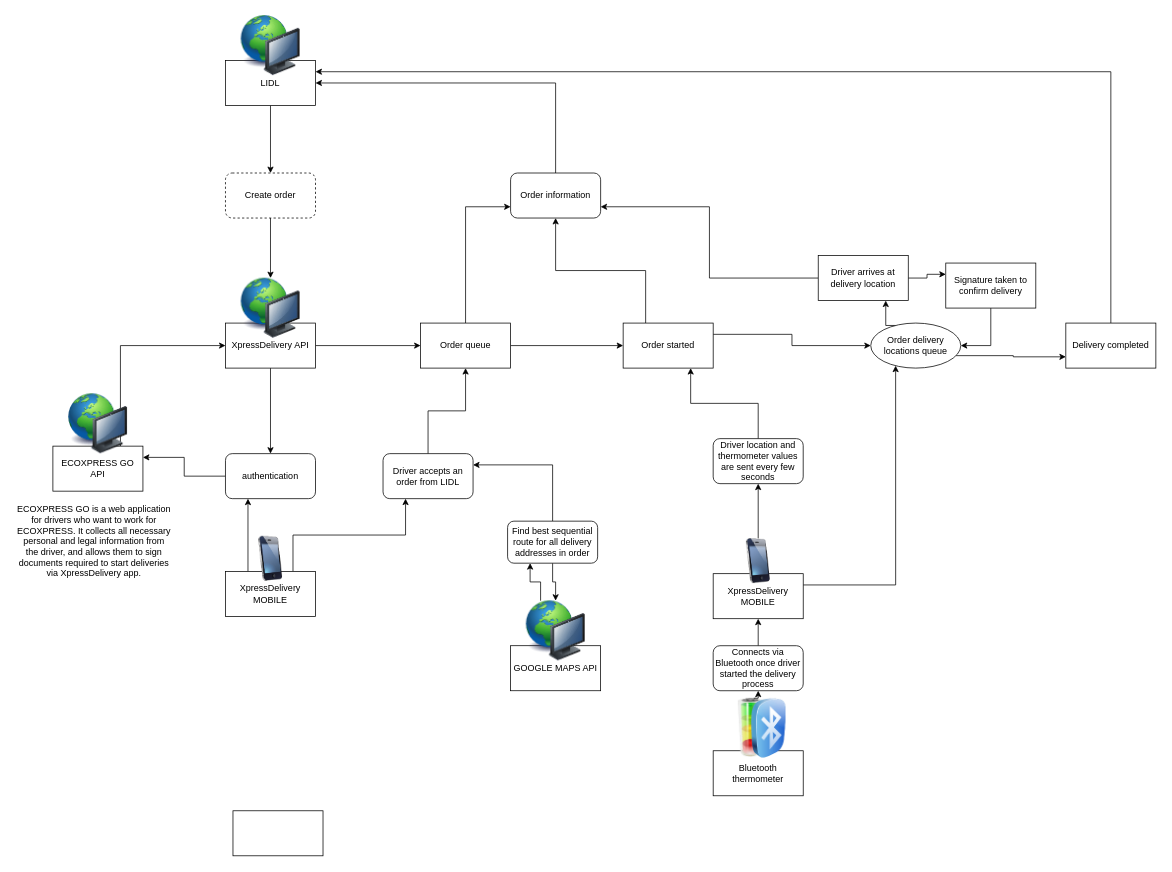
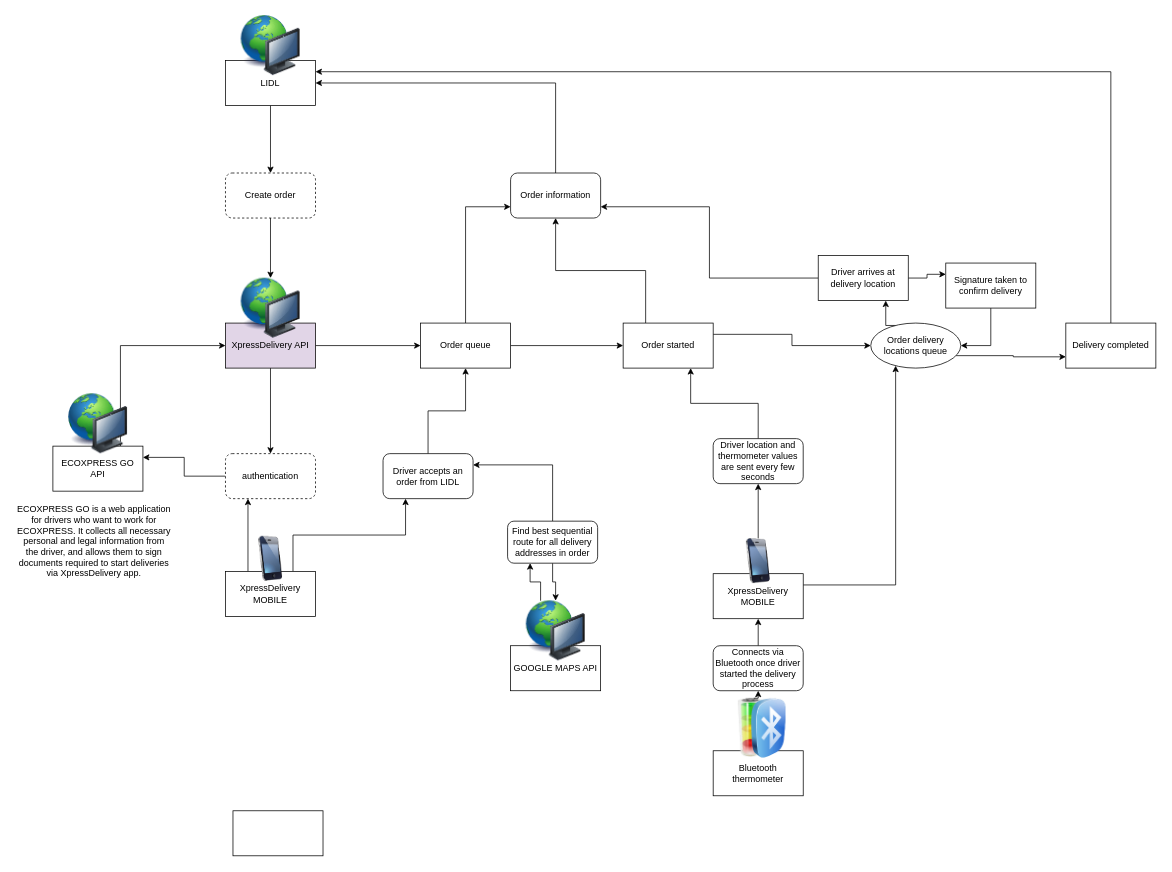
node "XpressDelivery API": fillcolor #ffffff -> #e1d5e7
node "authentication": style solid -> dashed
